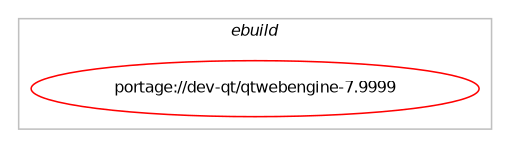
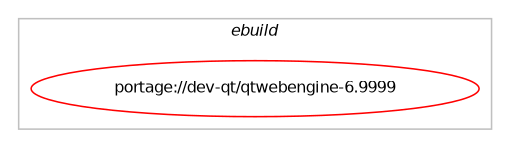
node "portage://dev-qt/qtwebengine-7.9999": label "portage://dev-qt/qtwebengine-7.9999" -> "portage://dev-qt/qtwebengine-6.9999"
